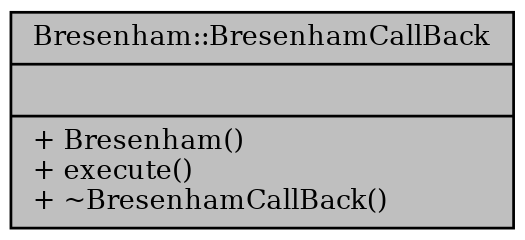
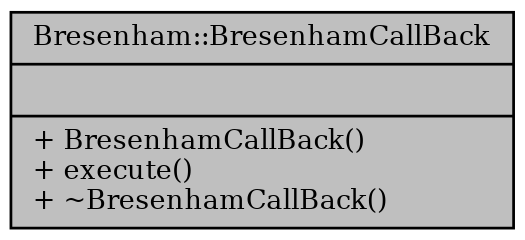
node "Bresenham::BresenhamCallBack": text "+ Bresenham()" -> "+ BresenhamCallBack()"
